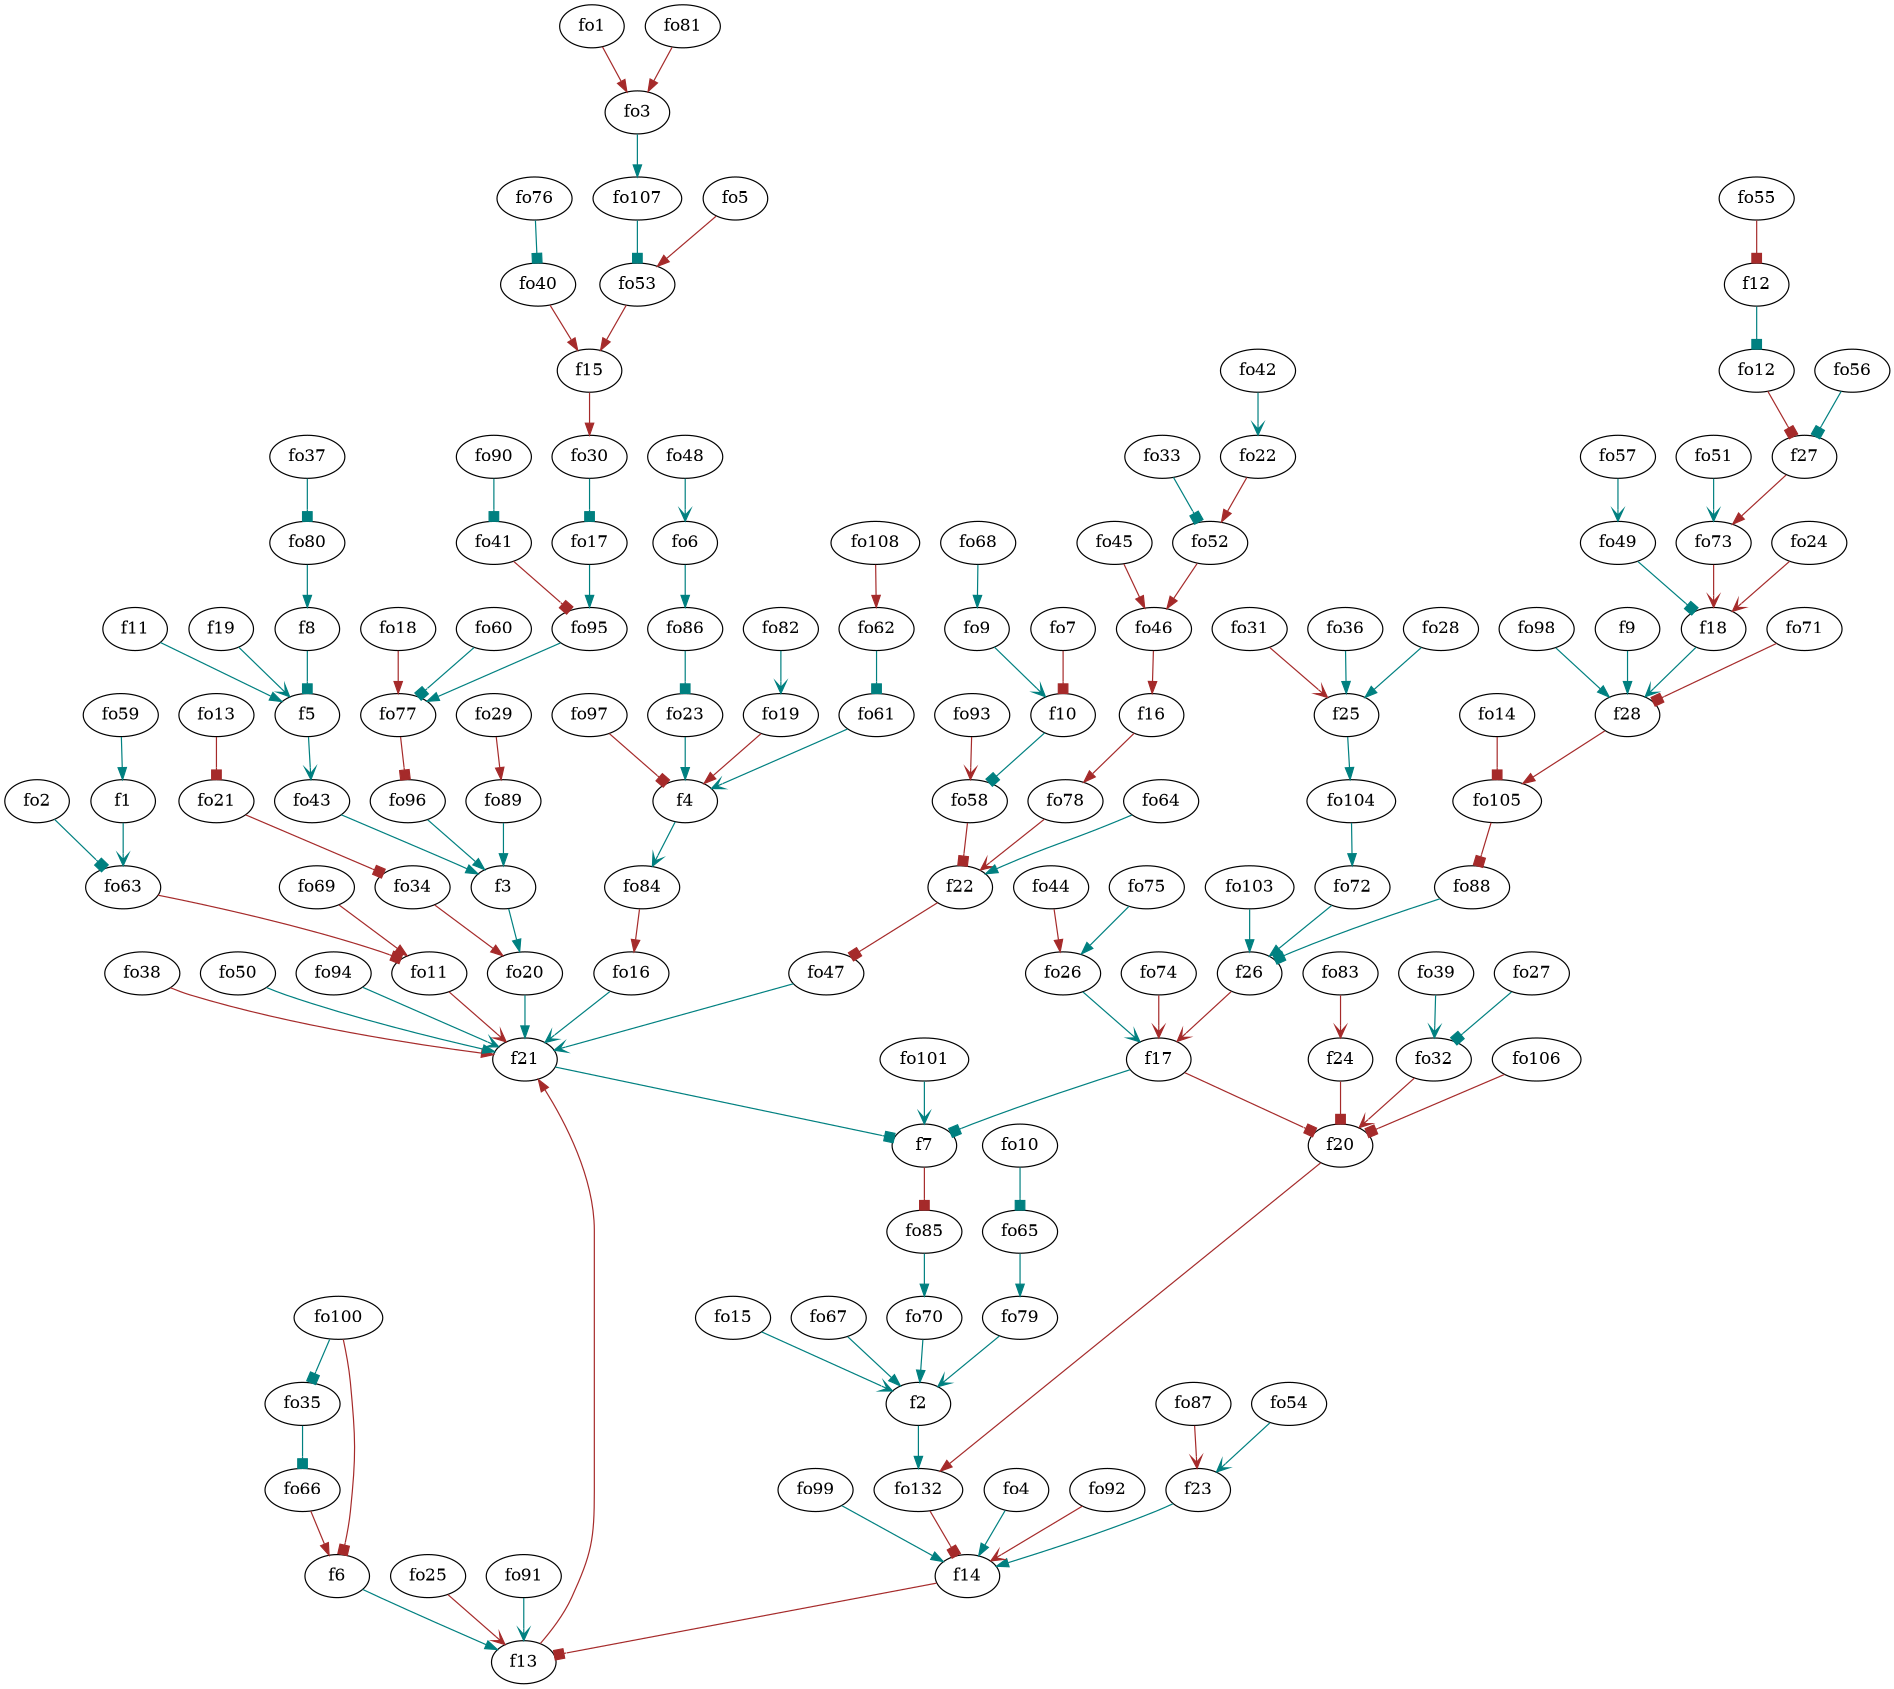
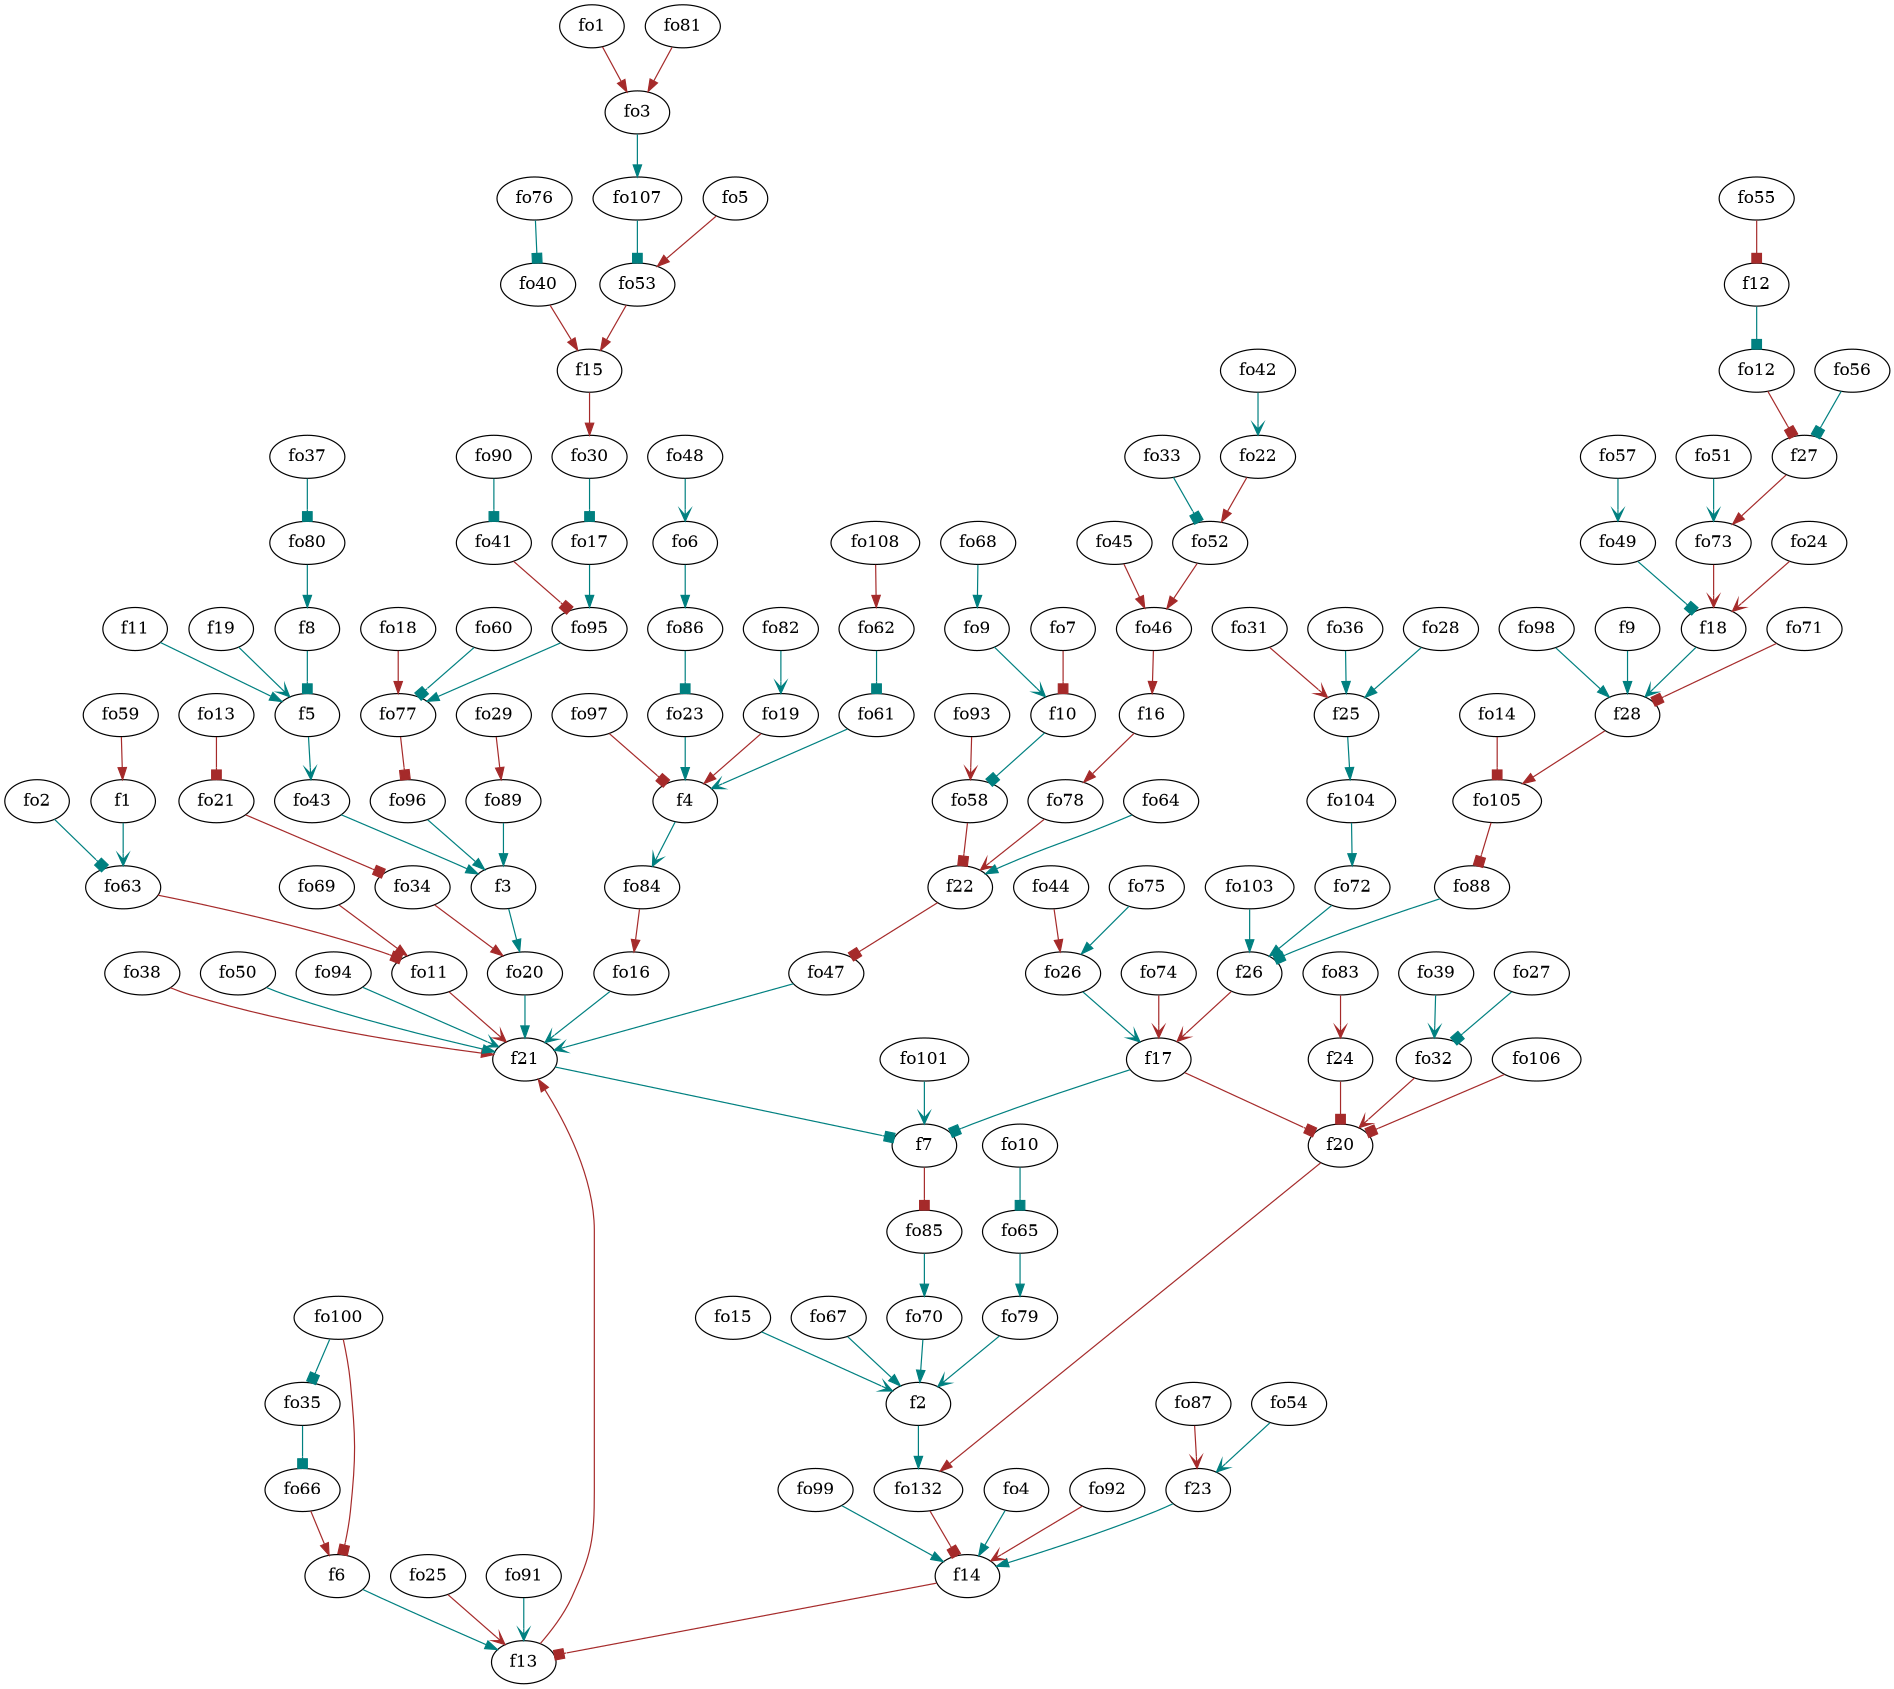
edge "fo59" -> "f1": color teal -> brown
